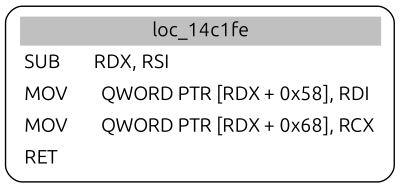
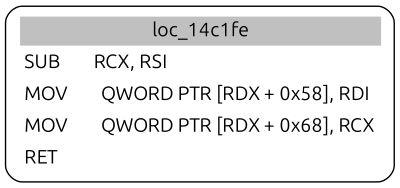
node "loc_14c1fe": text "SUB        RDX, RSI" -> "SUB        RCX, RSI"
